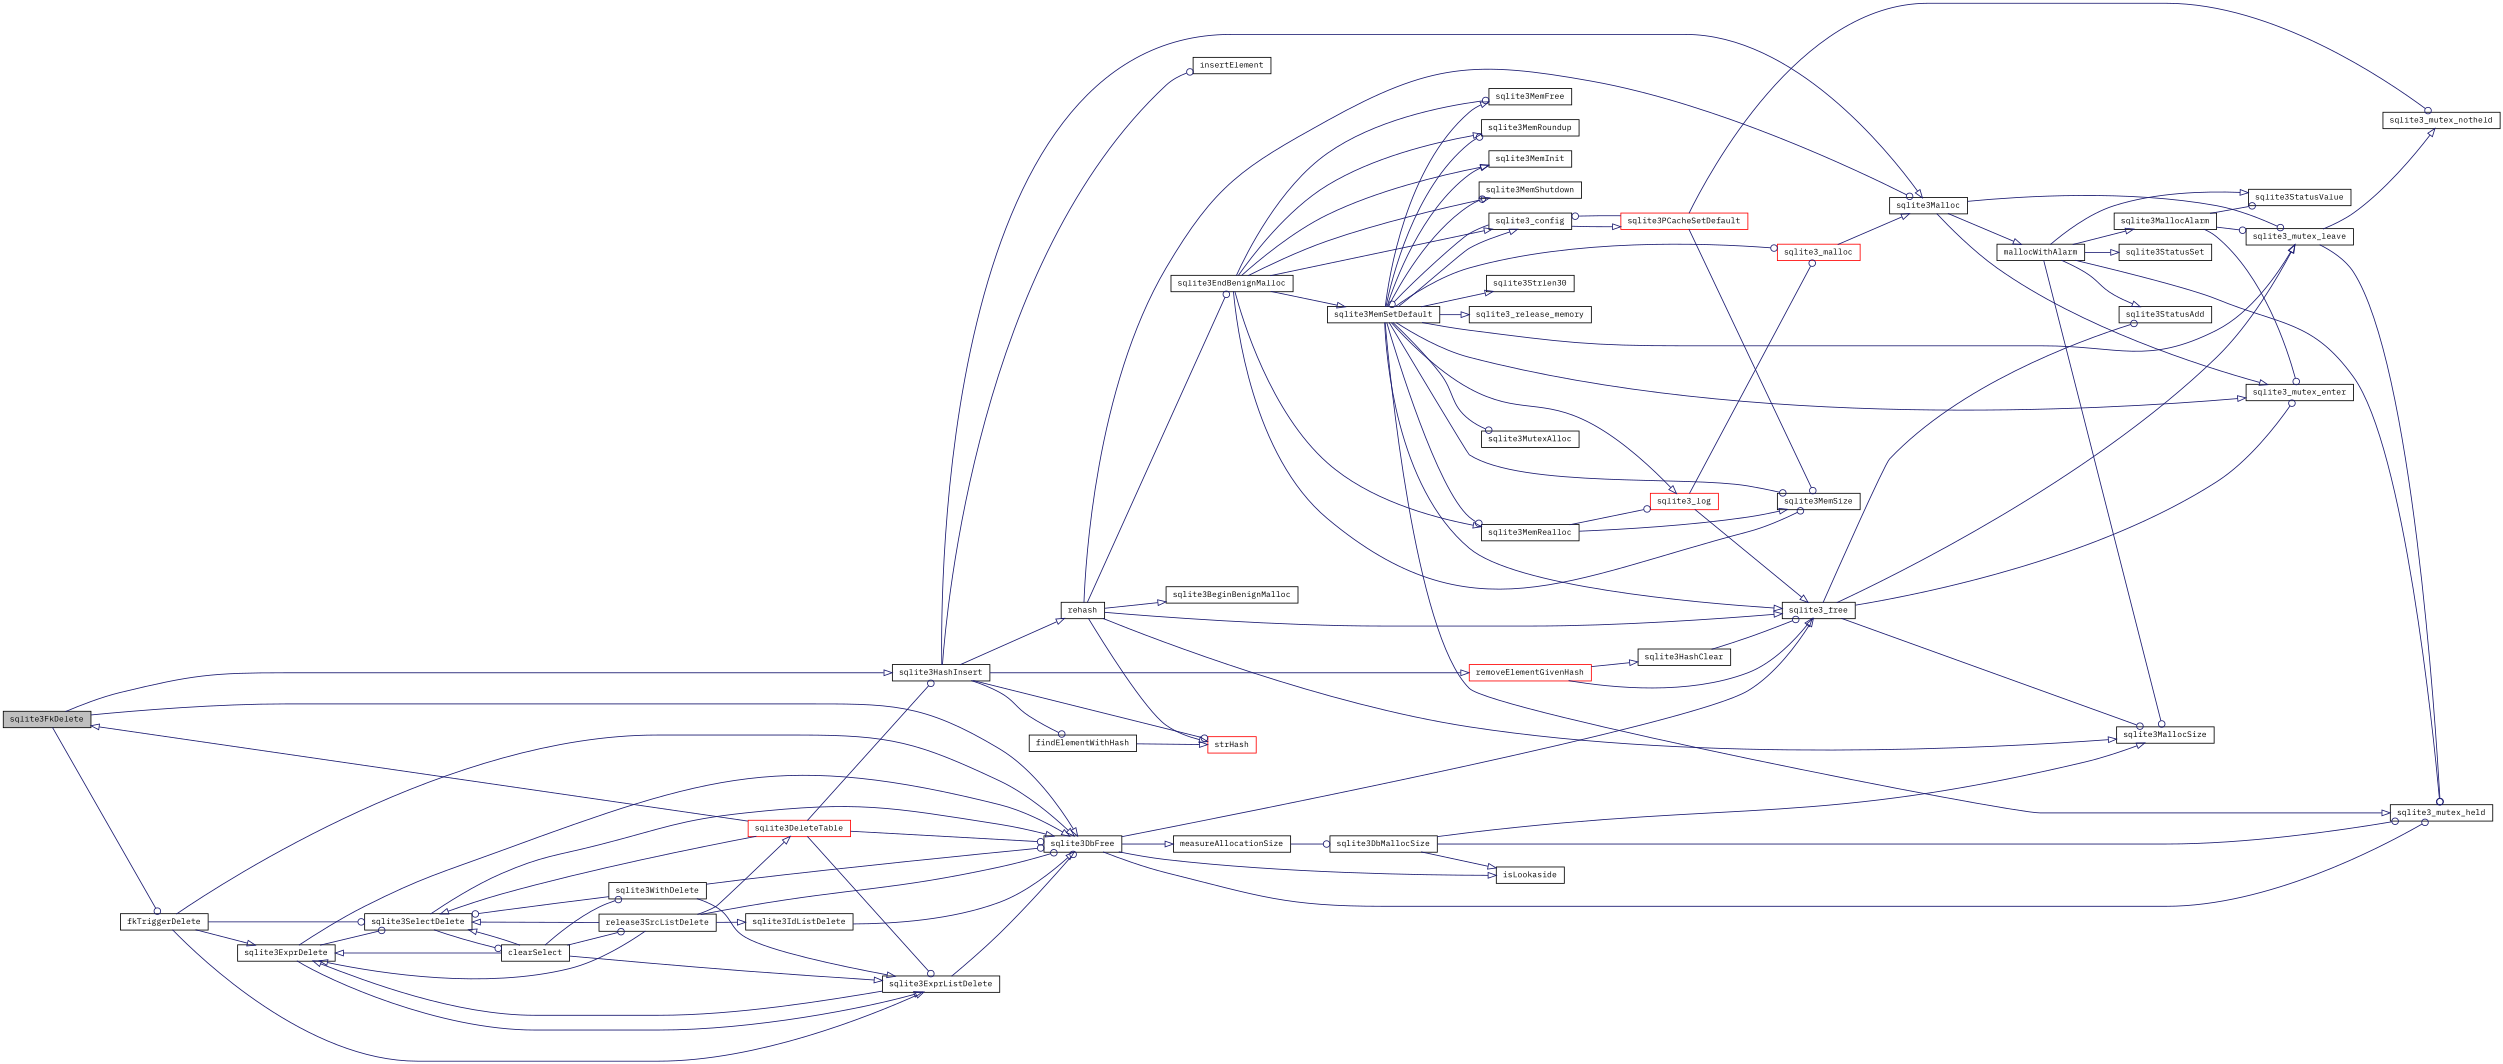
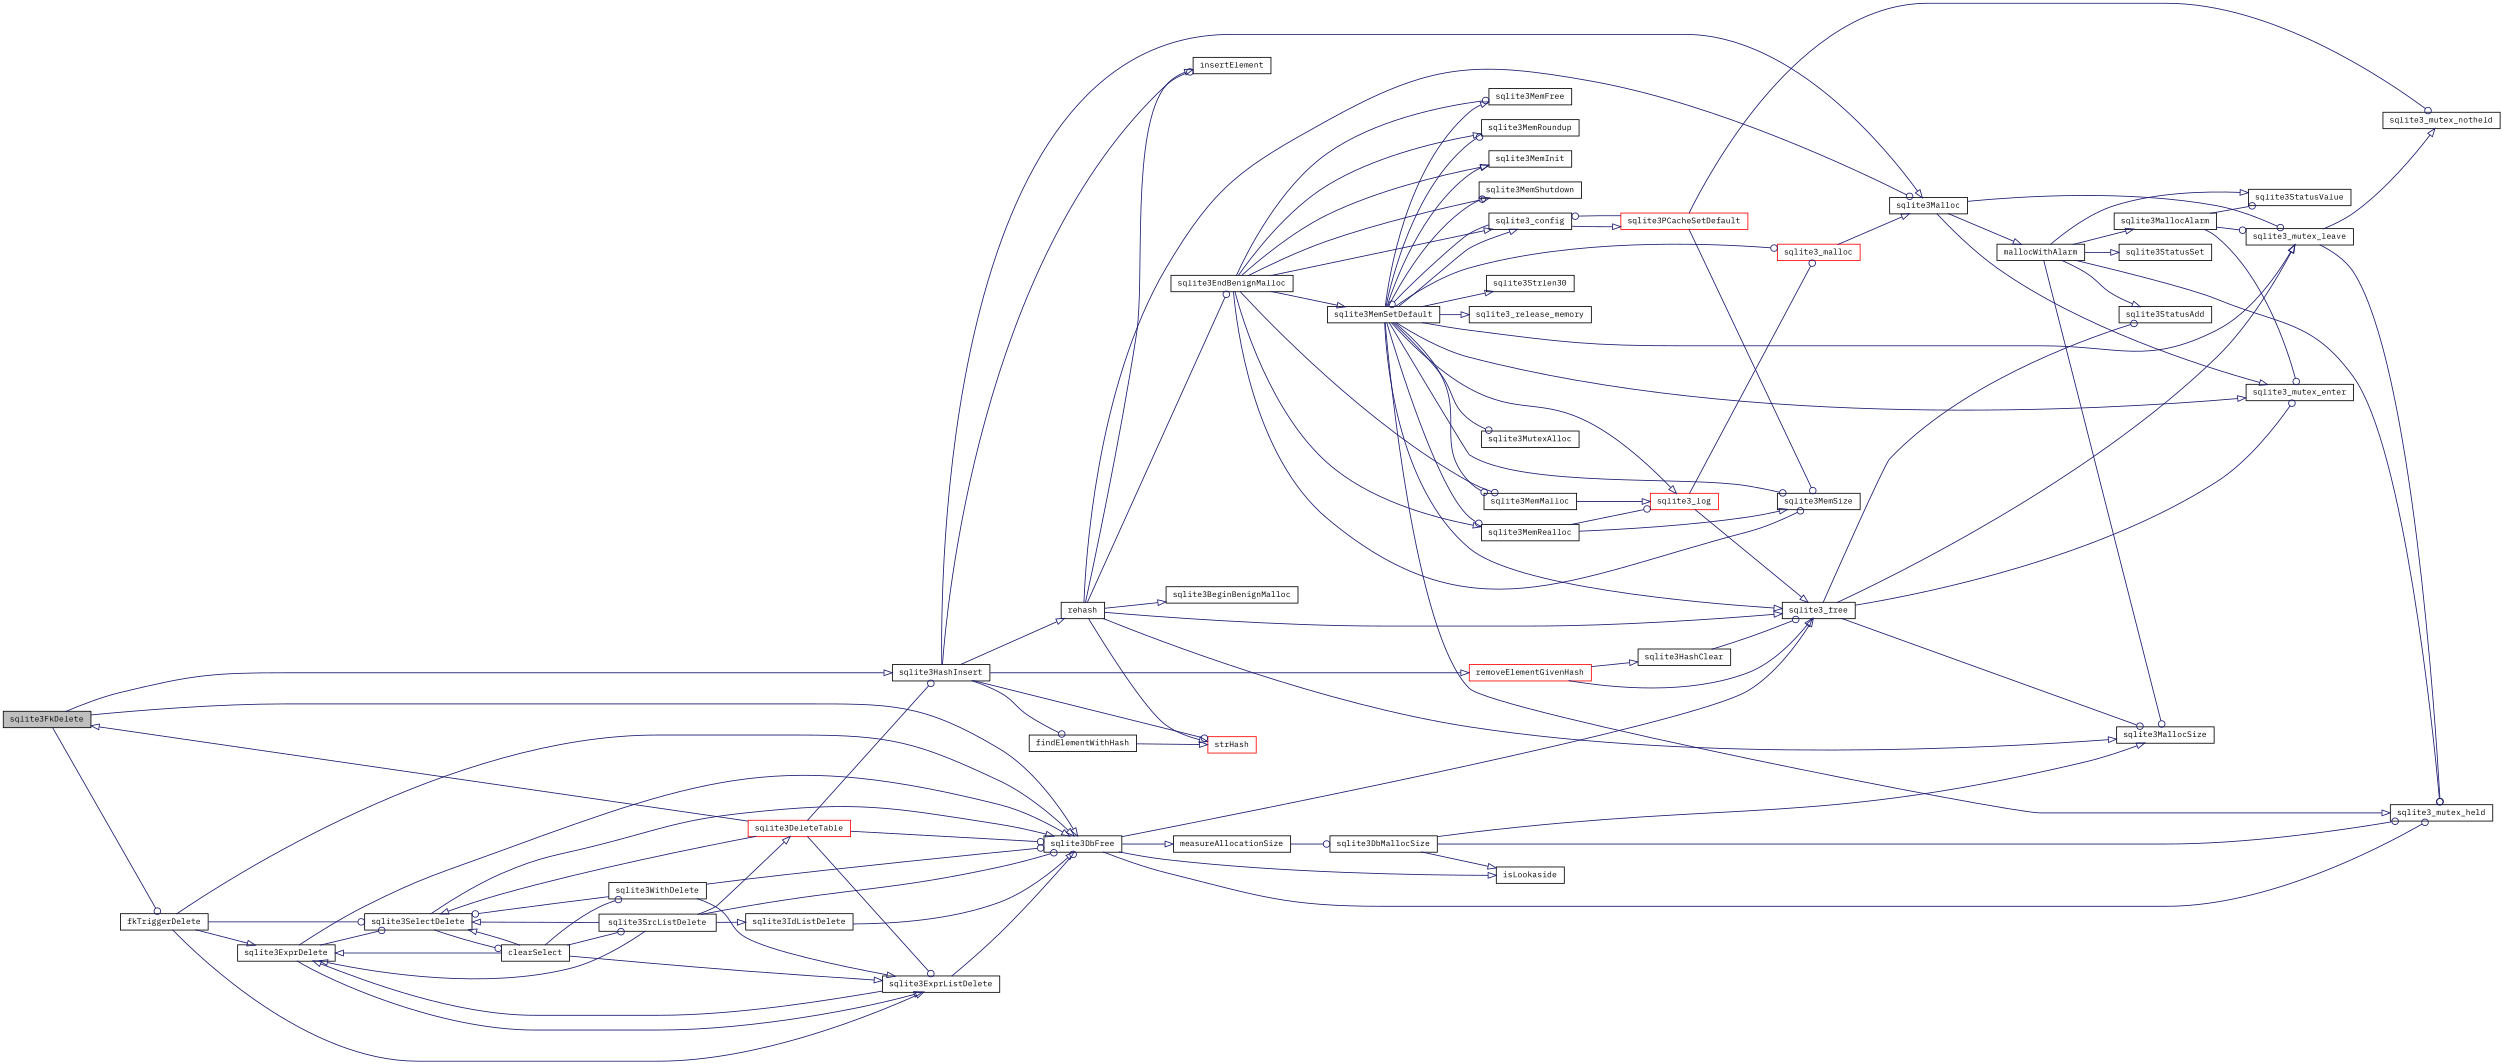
edge "rehash" -> "insertElement": added
node "sqlite3MemMalloc": added
node "release3SrcListDelete": label "release3SrcListDelete" -> "sqlite3SrcListDelete"
